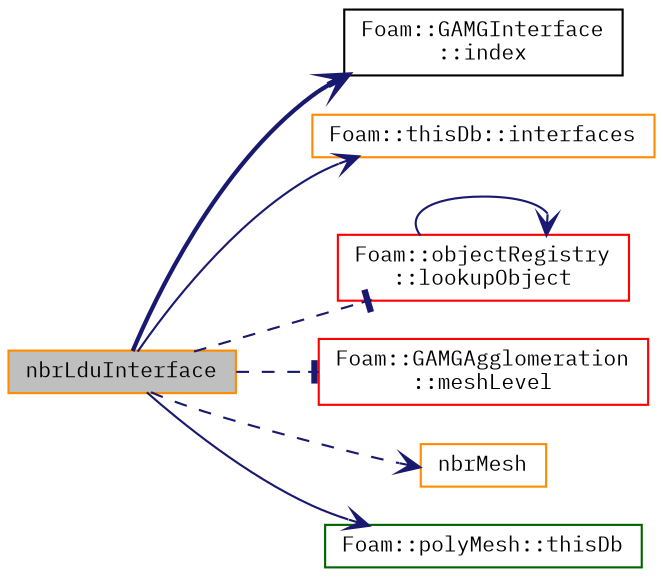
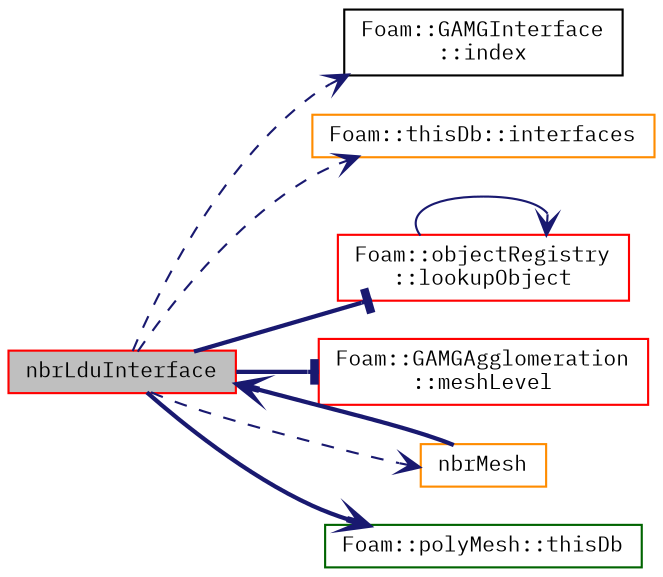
edge "nbrLduInterface" -> "Foam::GAMGInterface ::index": style bold -> dashed
edge "nbrLduInterface" -> "Foam::thisDb::interfaces": style solid -> dashed
edge "nbrLduInterface" -> "Foam::objectRegistry ::lookupObject": style dashed -> bold
node "nbrLduInterface": color darkorange -> red
edge "nbrLduInterface" -> "Foam::GAMGAgglomeration ::meshLevel": style dashed -> bold
edge "nbrMesh" -> "nbrLduInterface": added
edge "nbrLduInterface" -> "Foam::polyMesh::thisDb": style solid -> bold
